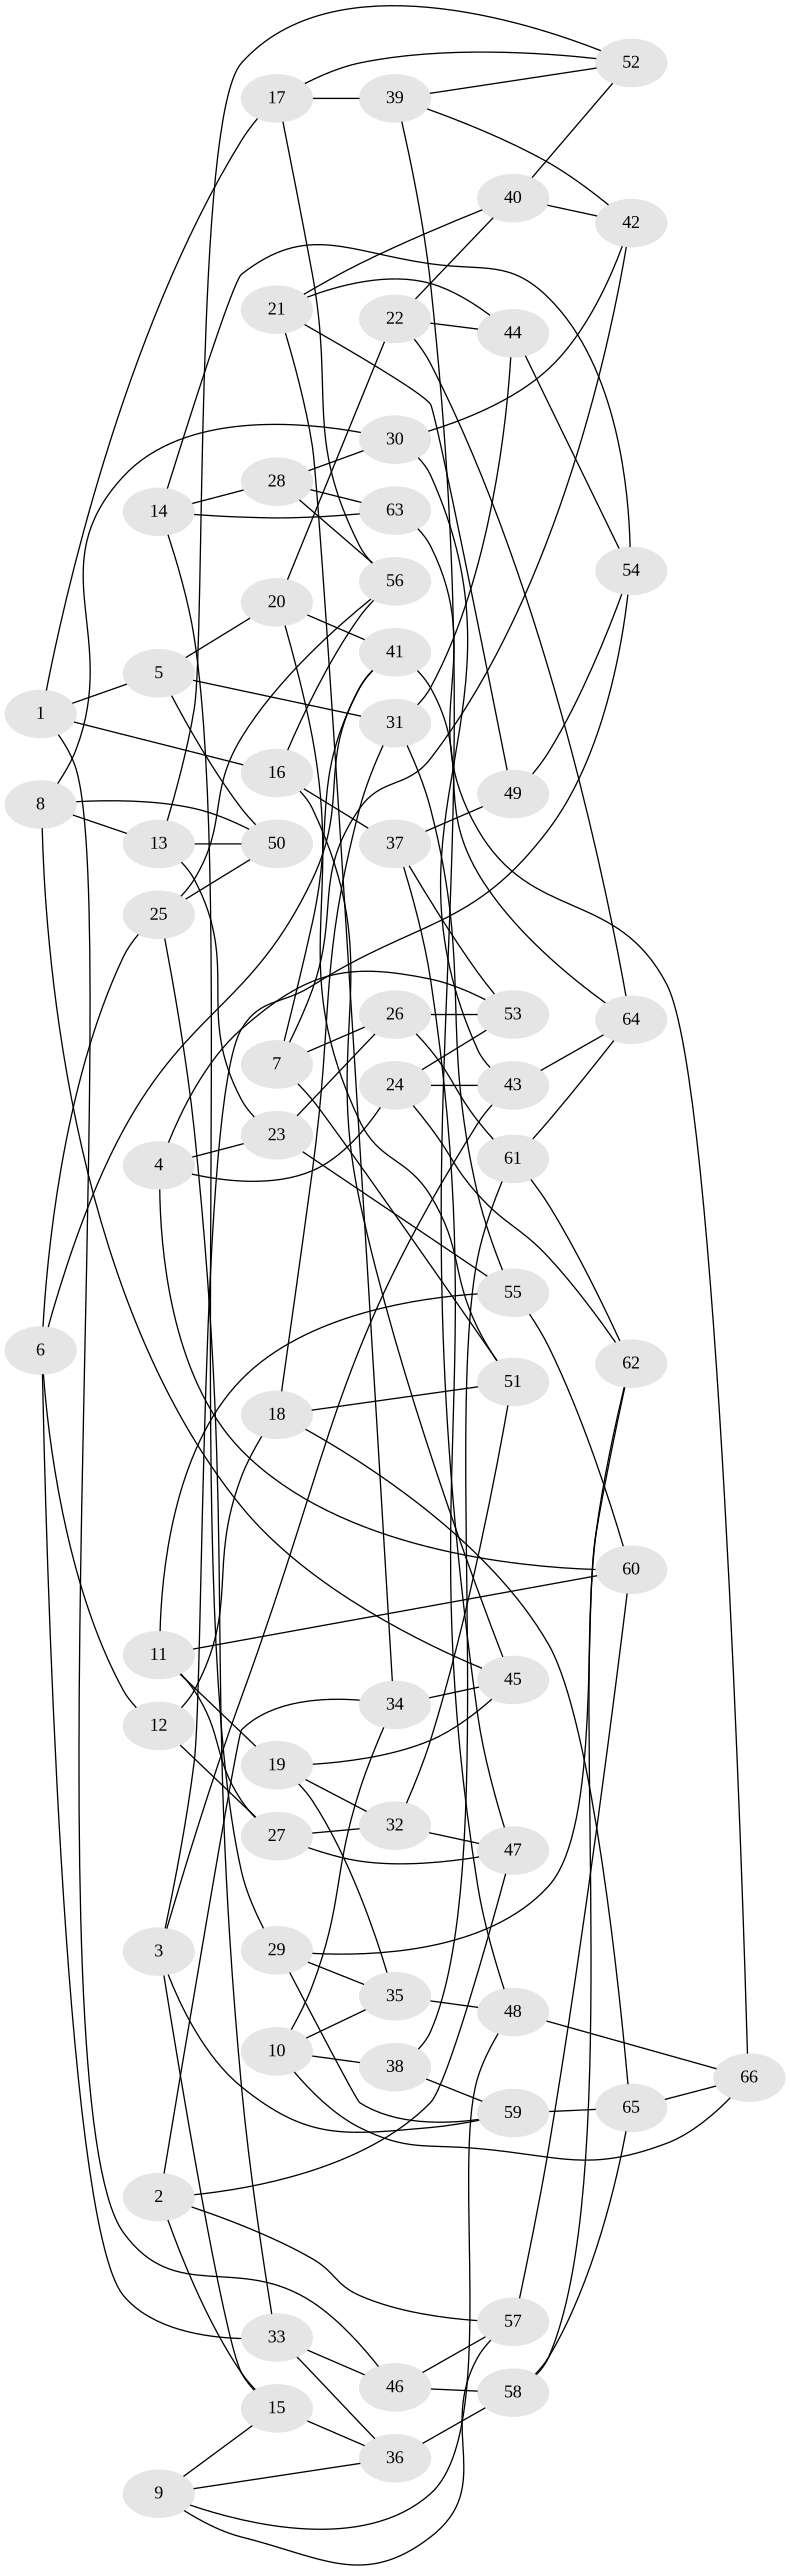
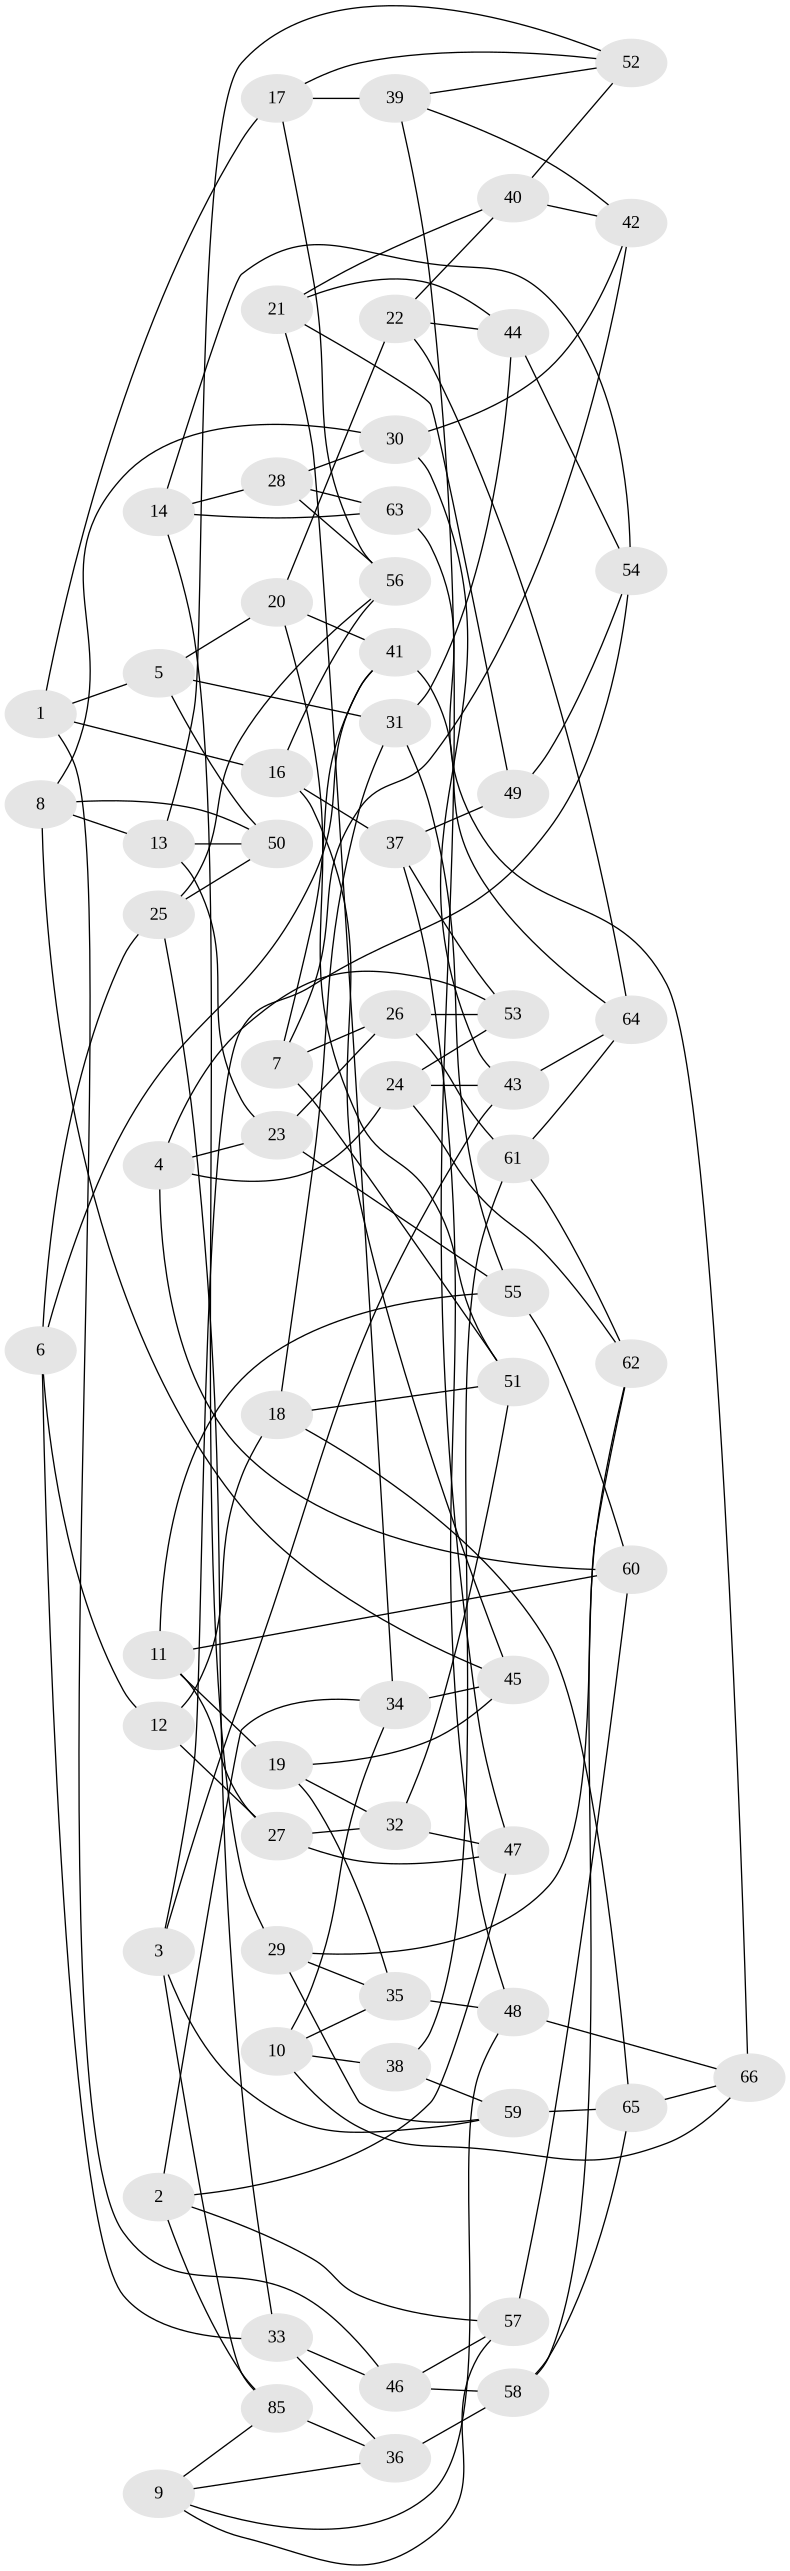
node "15": label "15" -> "85"
